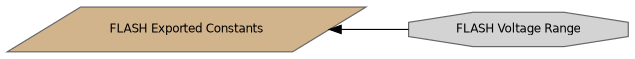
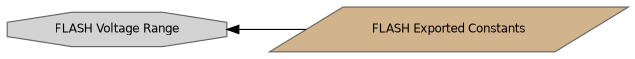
edge "FLASH Voltage Range" -> "FLASH Exported Constants": reversed
